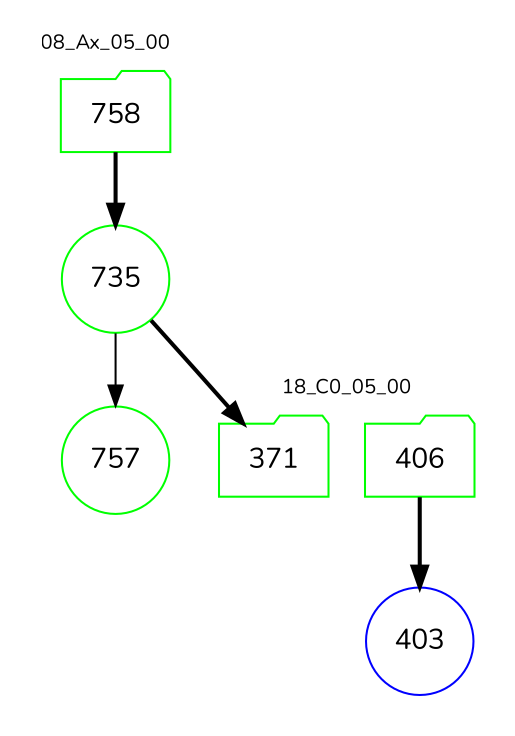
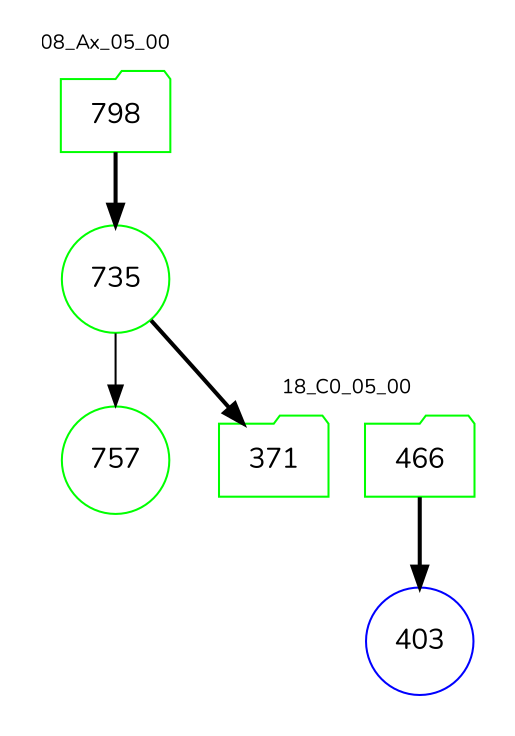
node "758": label "758" -> "798"
node "406": label "406" -> "466"
